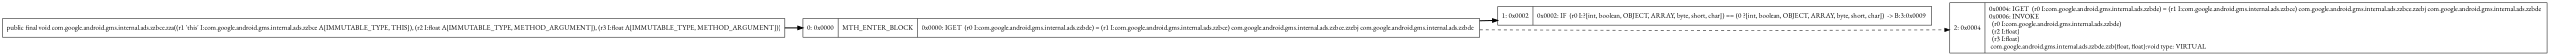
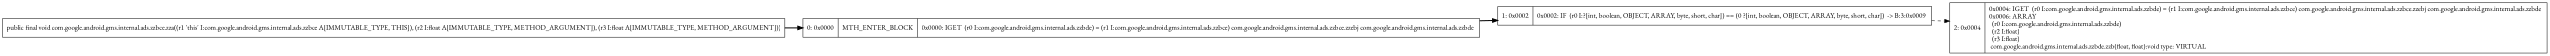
node "2: 0x0004": text "0x0006: INVOKE" -> "0x0006: ARRAY"
edge "0: 0x0000" -> "2: 0x0004": now "1: 0x0002" -> "2: 0x0004"
